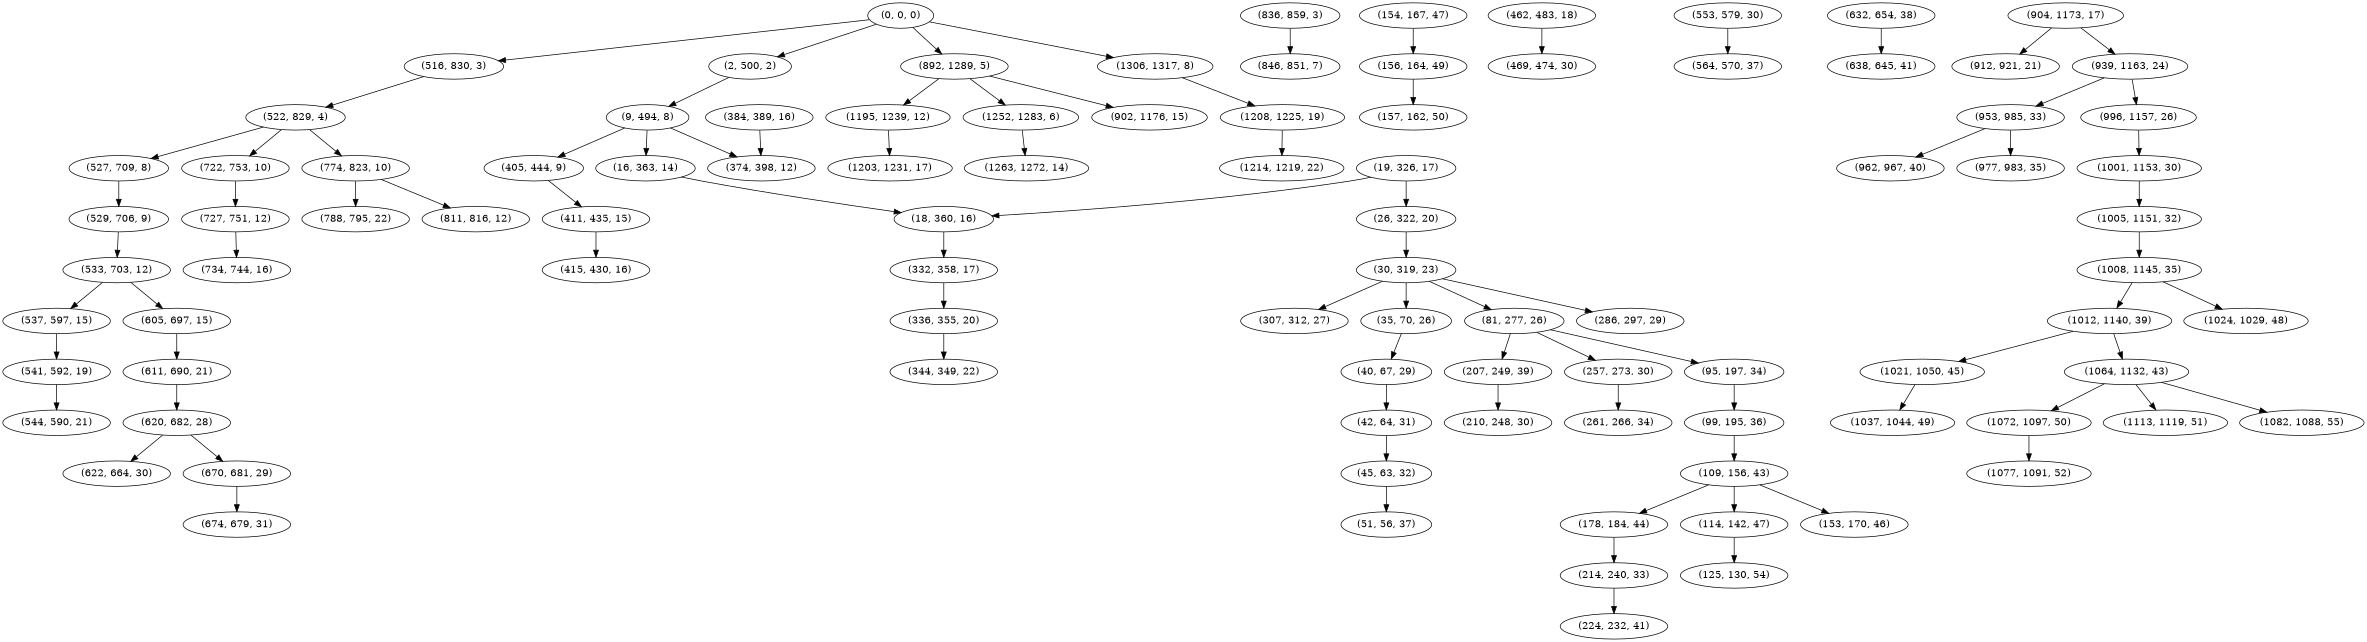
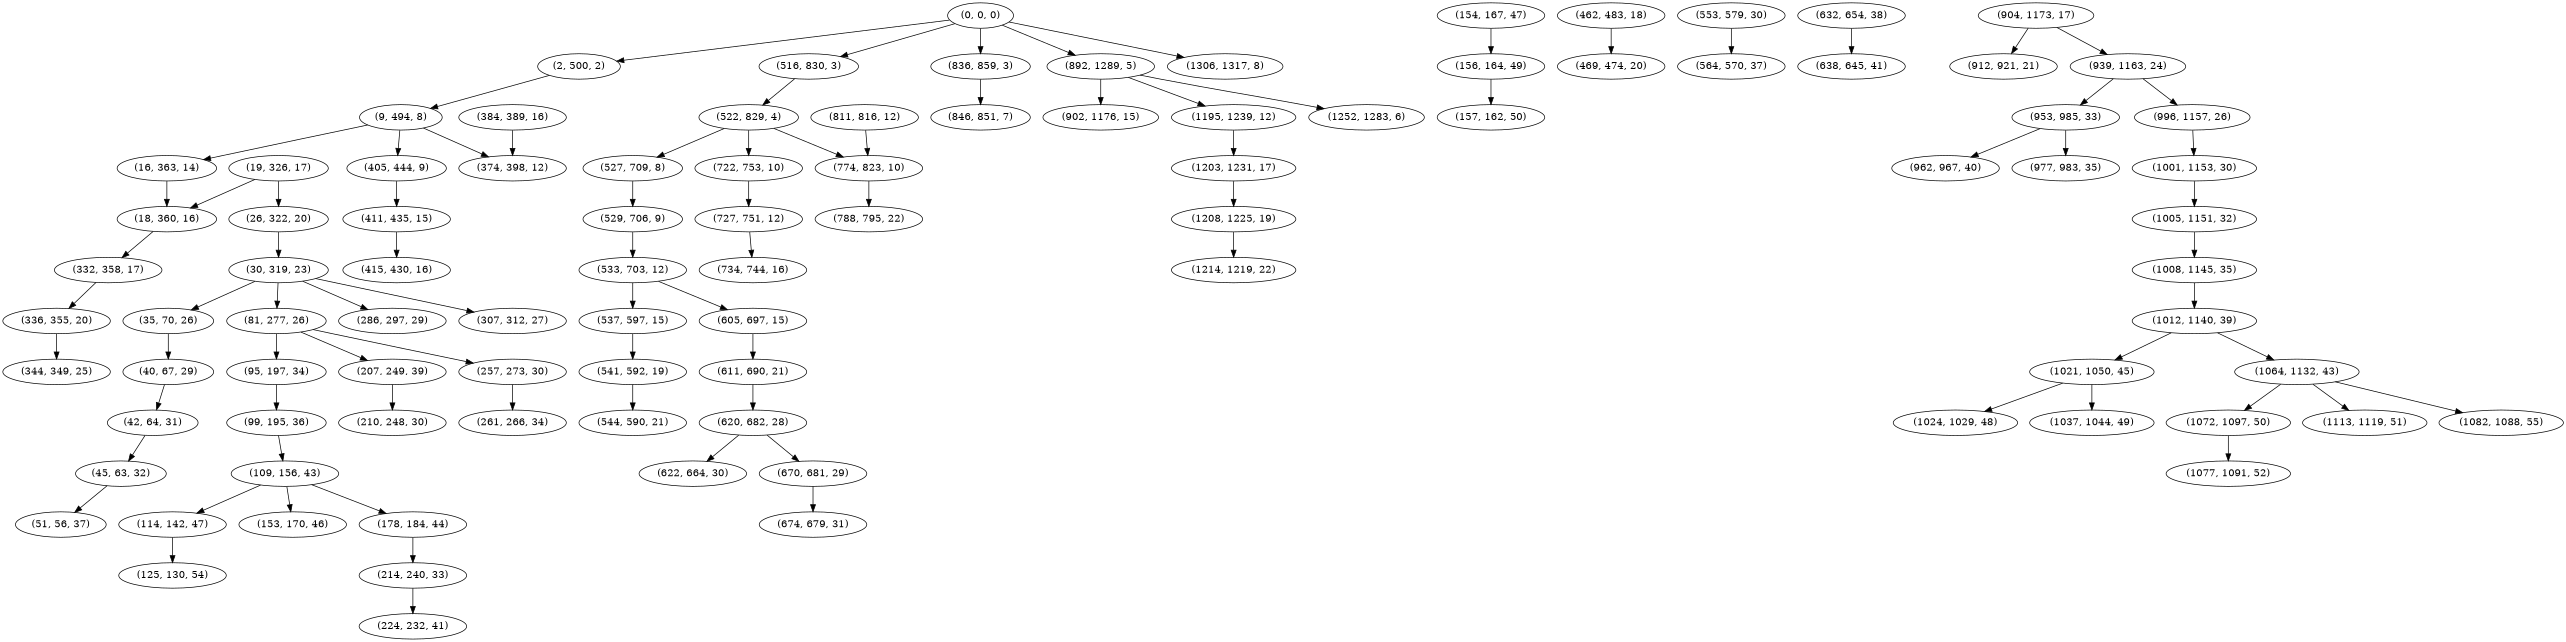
edge "(0, 0, 0)" -> "(836, 859, 3)": added
node "(469, 474, 30)": label "(469, 474, 30)" -> "(469, 474, 20)"
edge "(1306, 1317, 8)" -> "(1208, 1225, 19)": now "(1203, 1231, 17)" -> "(1208, 1225, 19)"
node "(1263, 1272, 14)": removed
edge "(774, 823, 10)" -> "(811, 816, 12)": reversed
edge "(1008, 1145, 35)" -> "(1024, 1029, 48)": now "(1021, 1050, 45)" -> "(1024, 1029, 48)"
node "(344, 349, 22)": label "(344, 349, 22)" -> "(344, 349, 25)"
